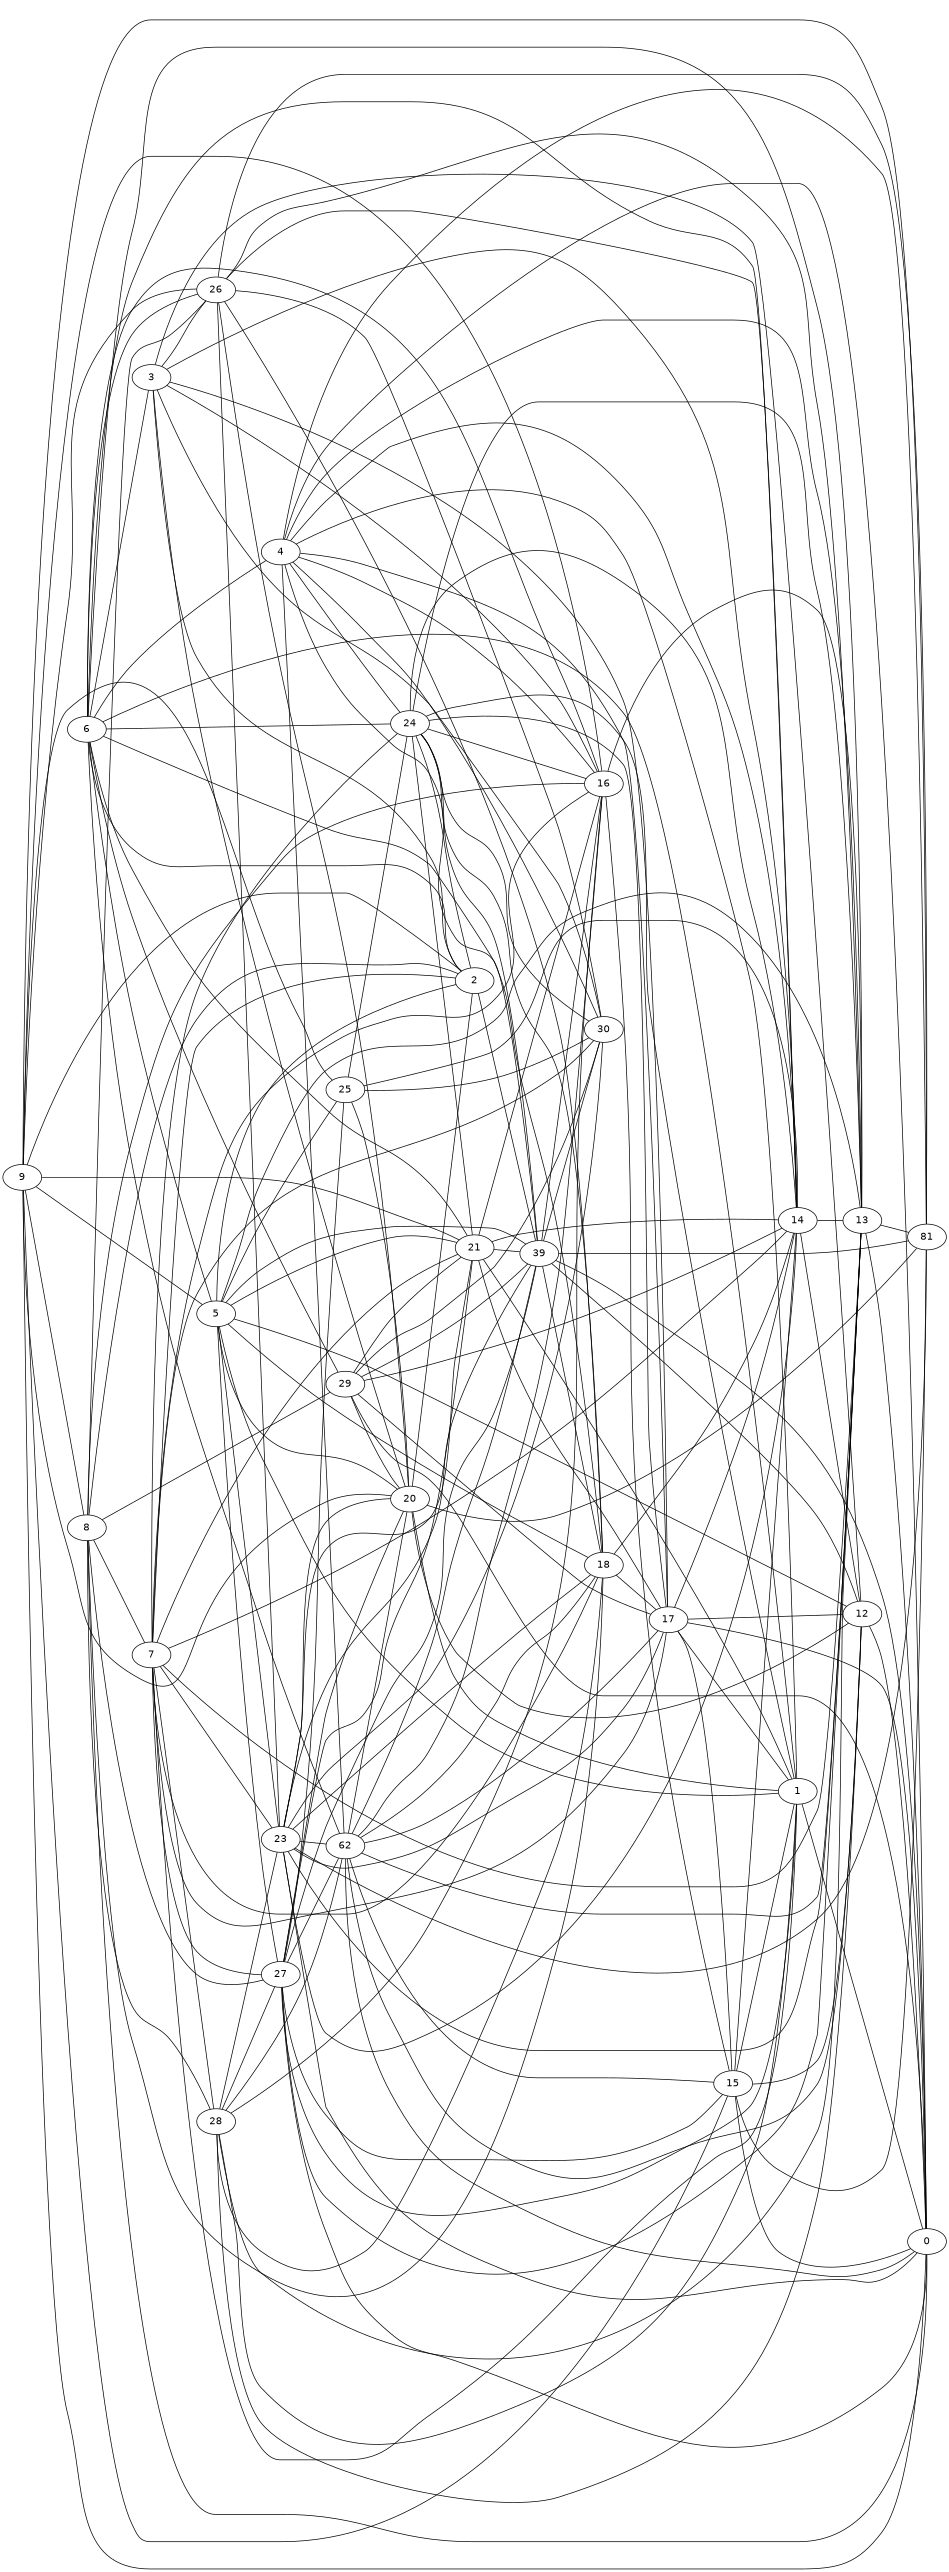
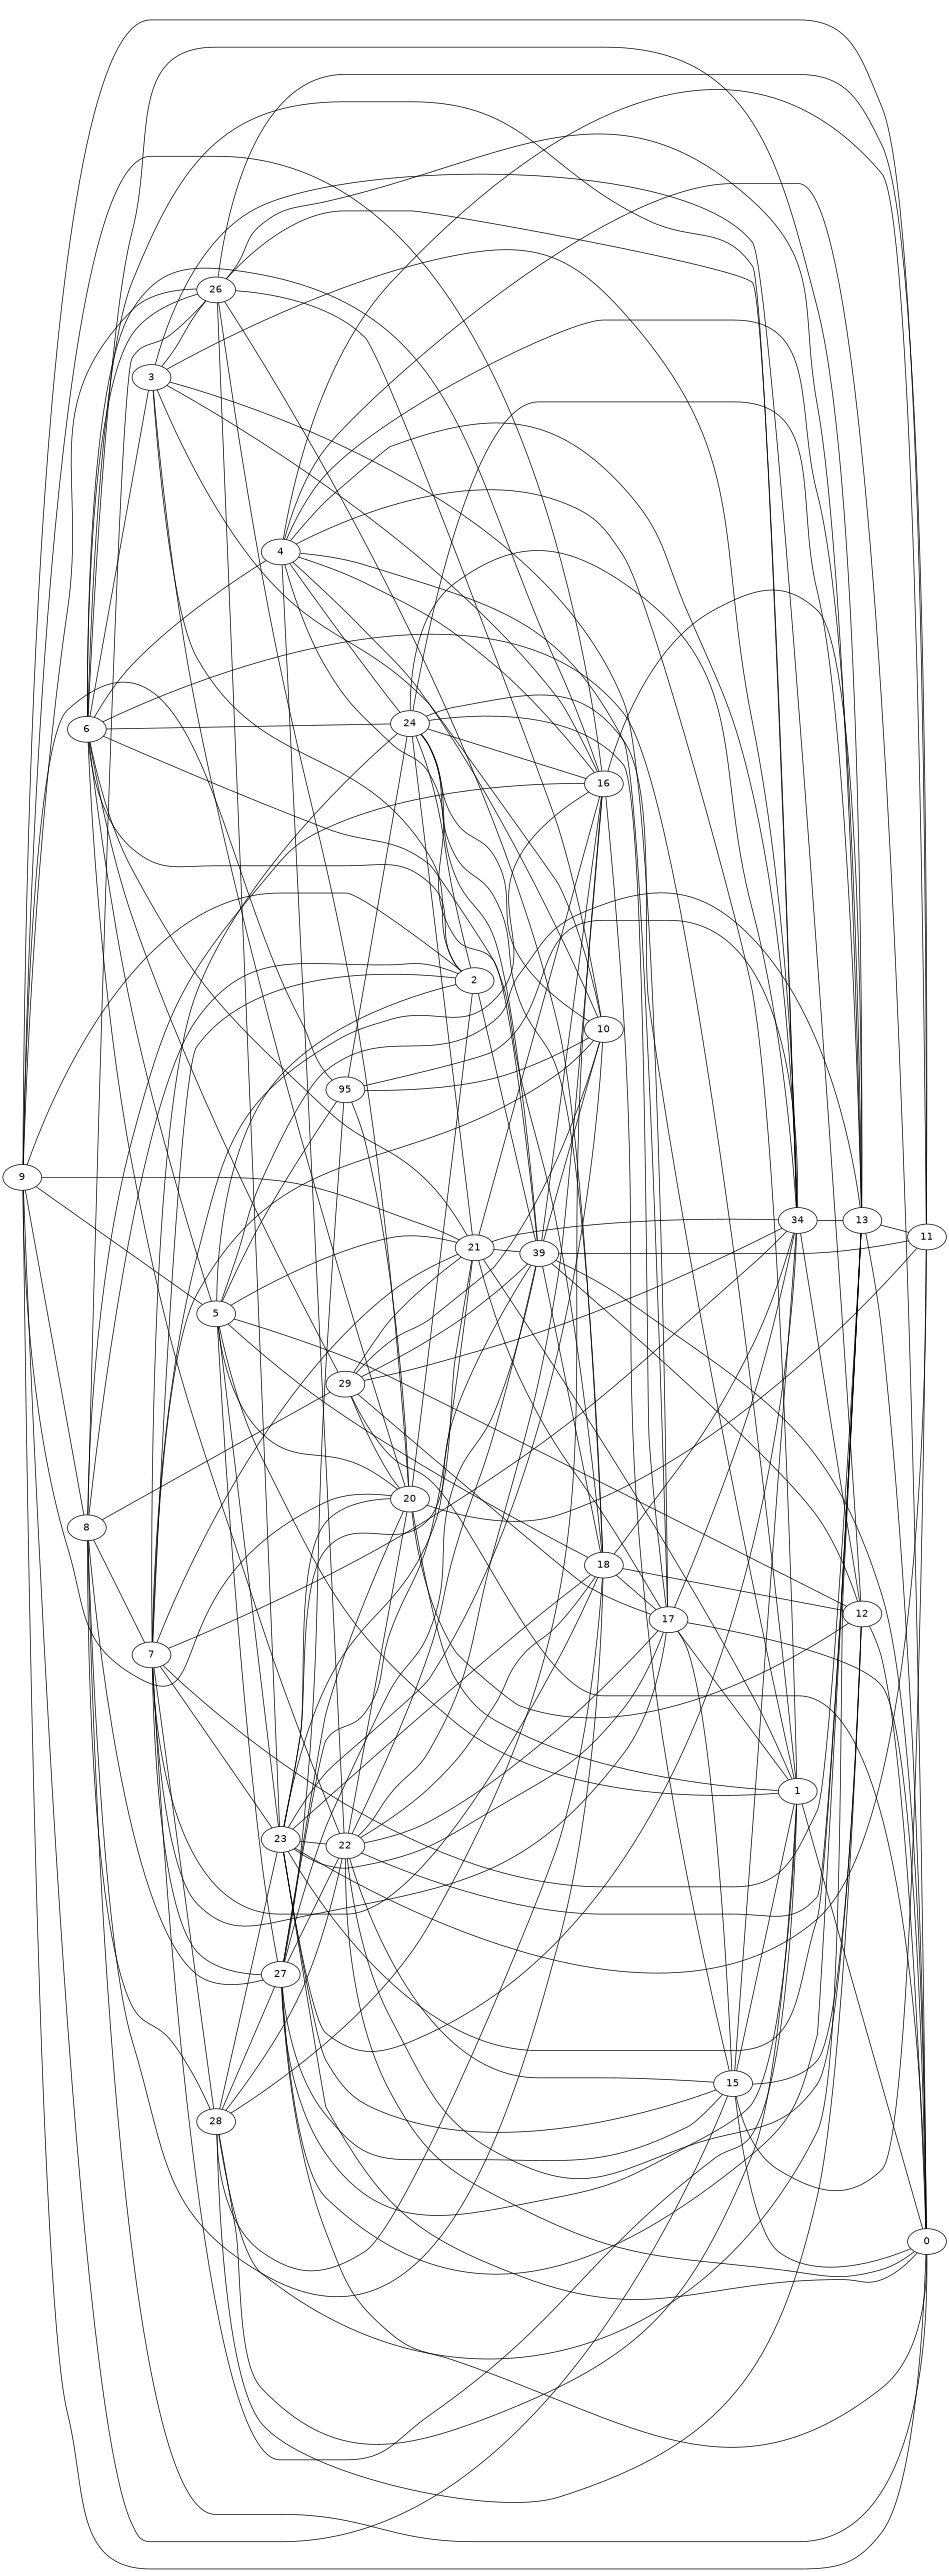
node "30": label "30" -> "10"
node "25": label "25" -> "95"
node "14": label "14" -> "34"
edge "39" -- "5": removed
node "81": label "81" -> "11"
edge "12" -- "17": now "12" -- "18"
node "62": label "62" -> "22"
edge "23" -- "15": added
